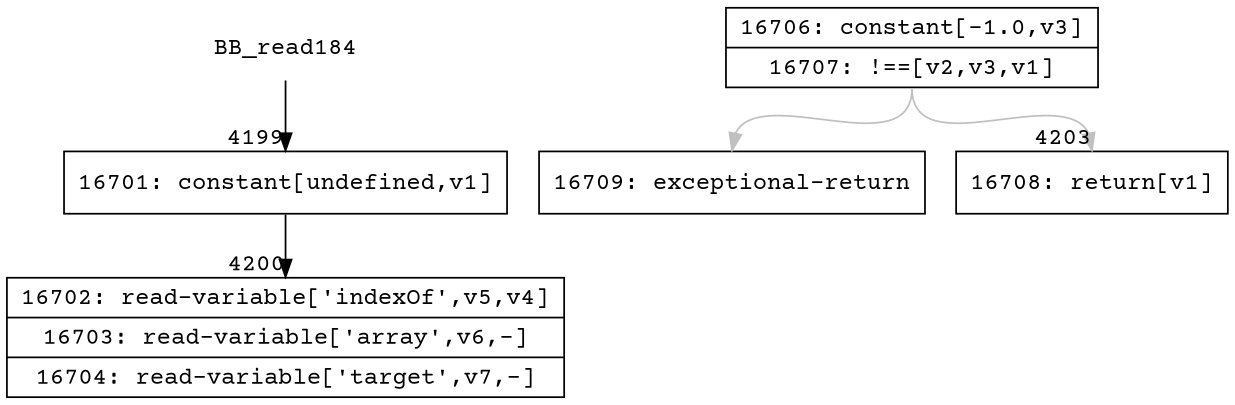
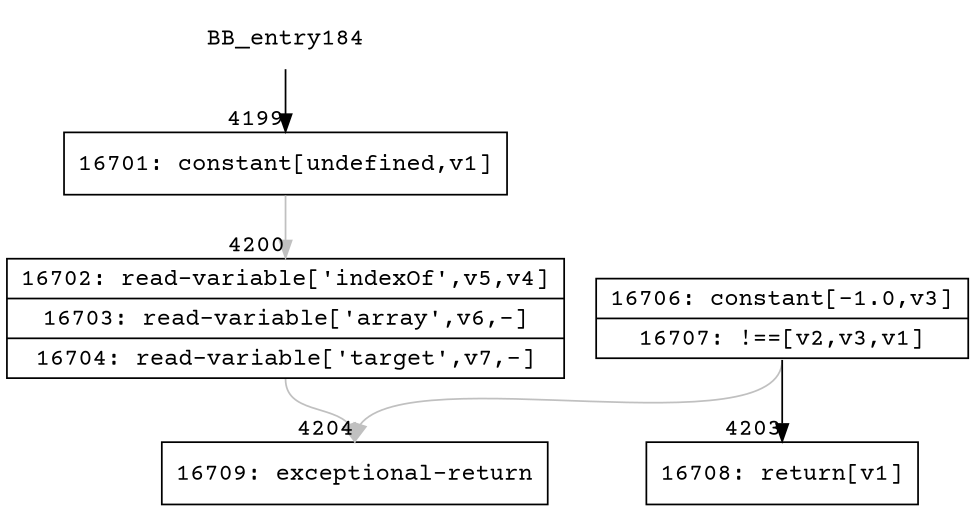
node "BB_read184": label "BB_read184" -> "BB_entry184"
edge "16706: constant[-1.0,v3]" -> "16708: return[v1]": color gray -> black
edge "16701: constant[undefined,v1]" -> "16702: read-variable['indexOf',v5,v4]": color black -> gray
edge "16702: read-variable['indexOf',v5,v4]" -> "16709: exceptional-return": added
